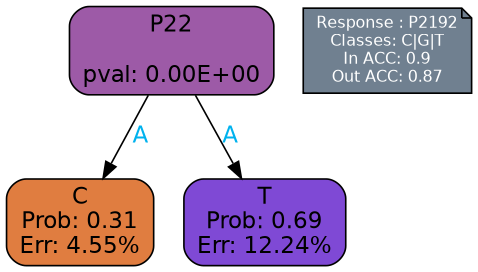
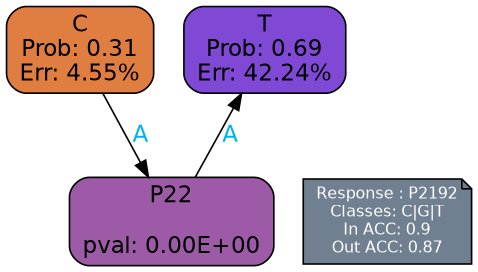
edge "P22 pval: 0.00E+00" -> "C Prob: 0.31 Err: 4.55%": reversed
node "T Prob: 0.69 Err: 12.24%": label "T Prob: 0.69 Err: 12.24%" -> "T Prob: 0.69 Err: 42.24%"
